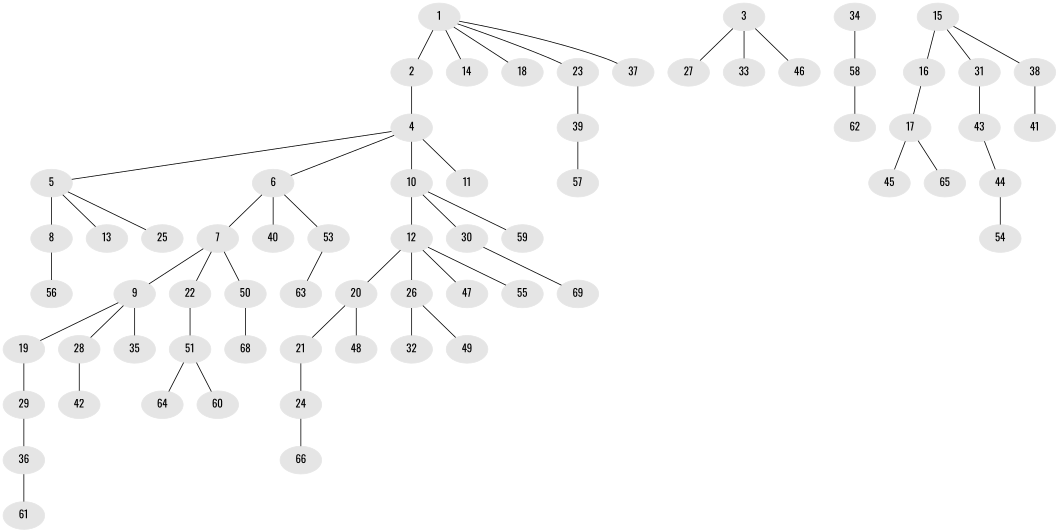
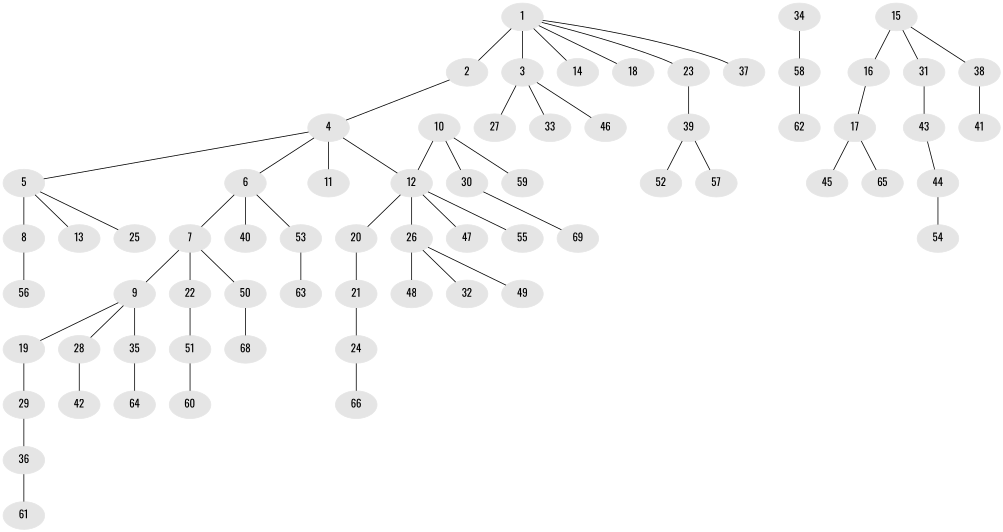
edge "1" -- "3": added
edge "4" -- "10": now "4" -- "12"
node "52": added
edge "20" -- "48": now "26" -- "48"
edge "51" -- "64": now "35" -- "64"
